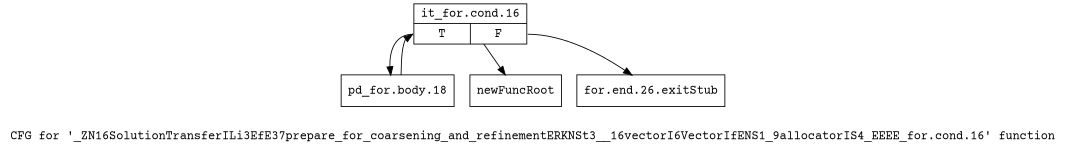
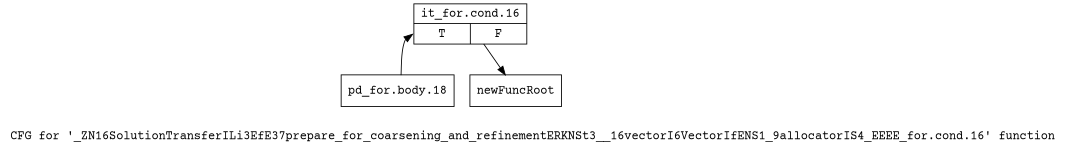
edge "it_for.cond.16" -> "pd_for.body.18": removed
node "for.end.26.exitStub": removed
